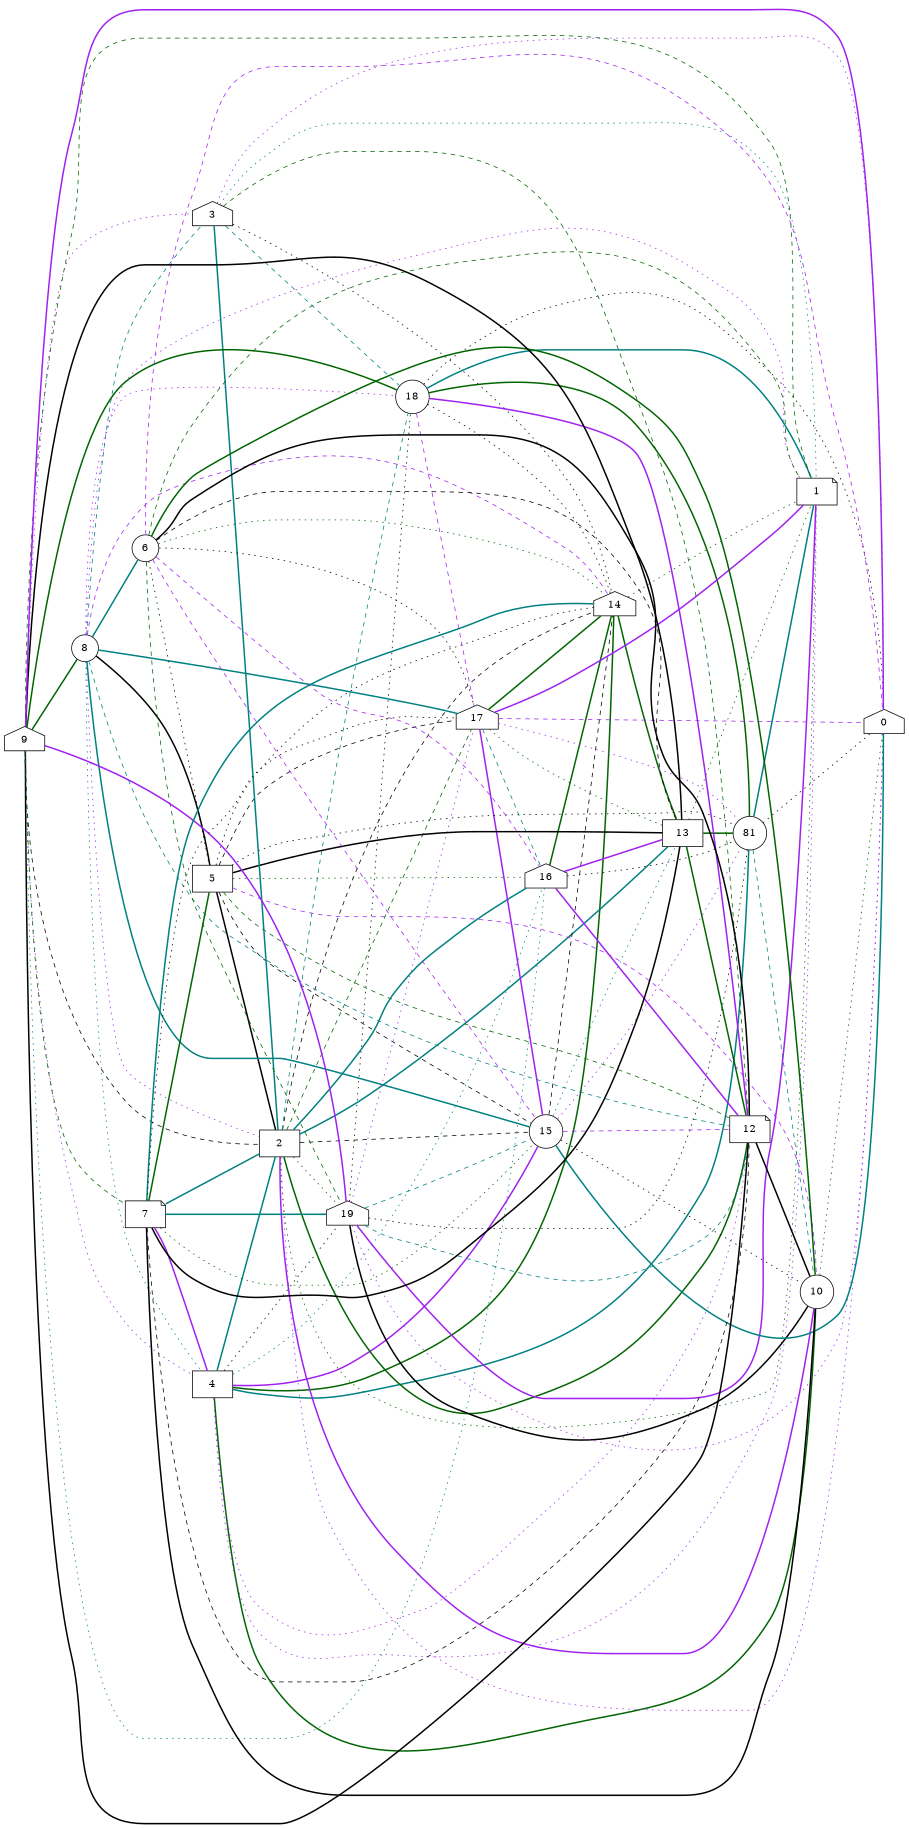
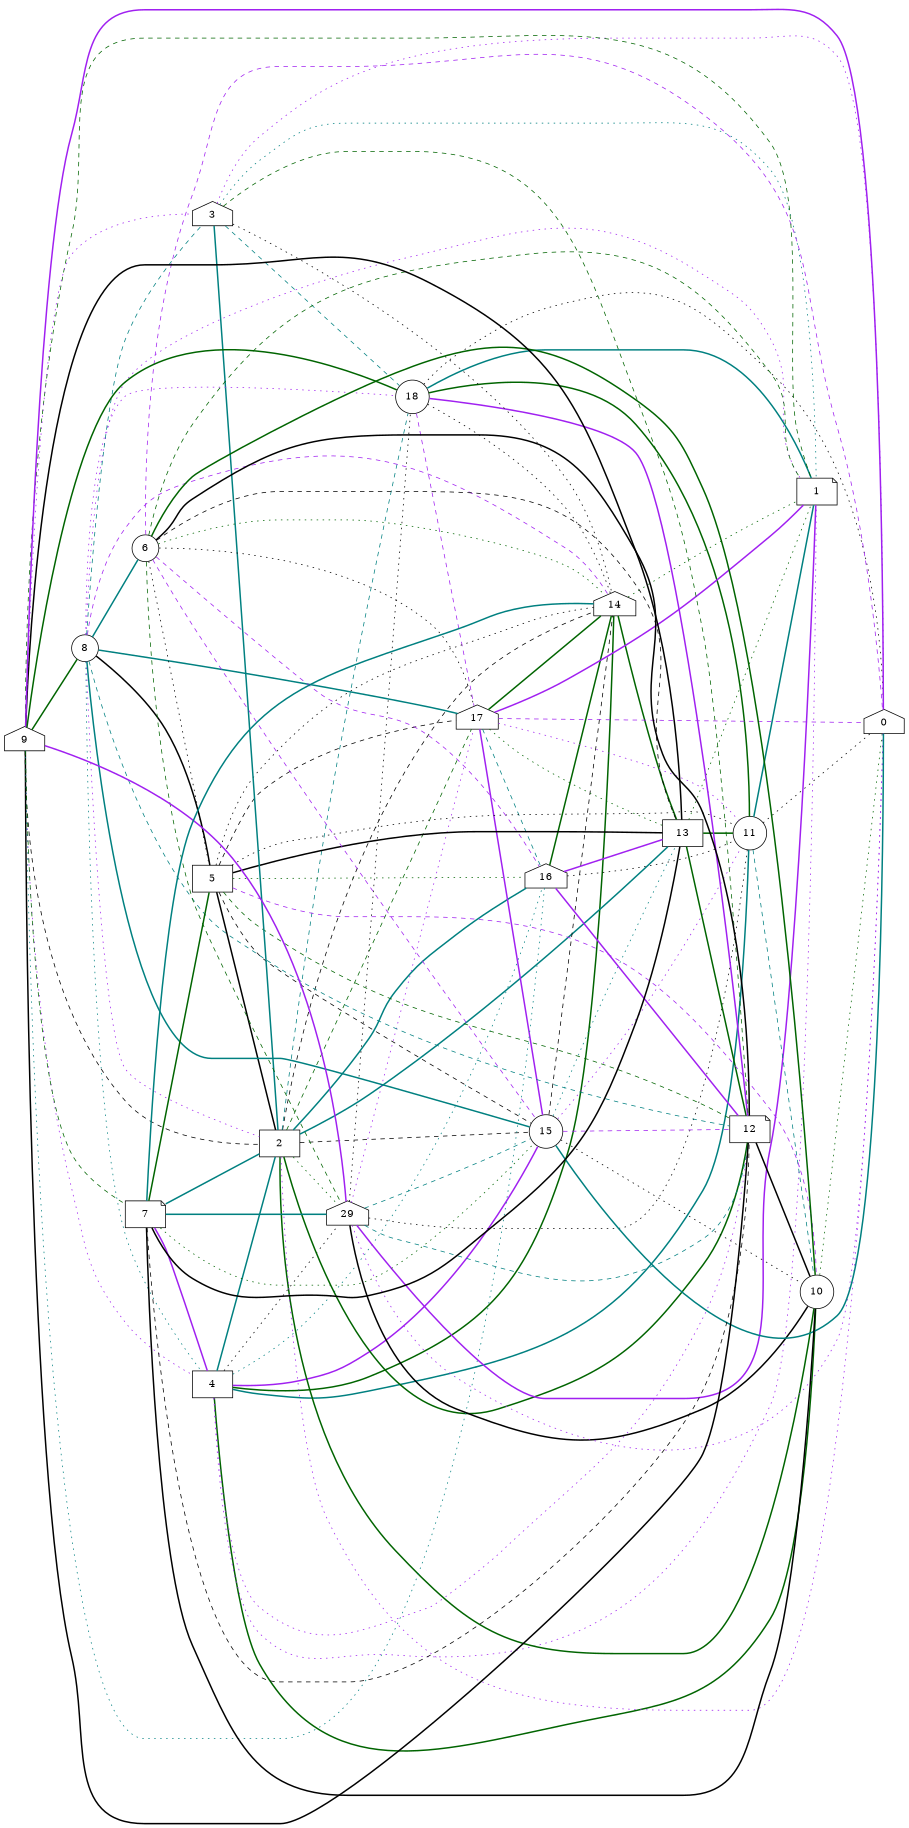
node "81": label "81" -> "11"
edge "17" -- "7": removed
node "19": label "19" -> "29"
edge "1" -- "2": removed
edge "2" -- "10": color purple -> darkgreen
